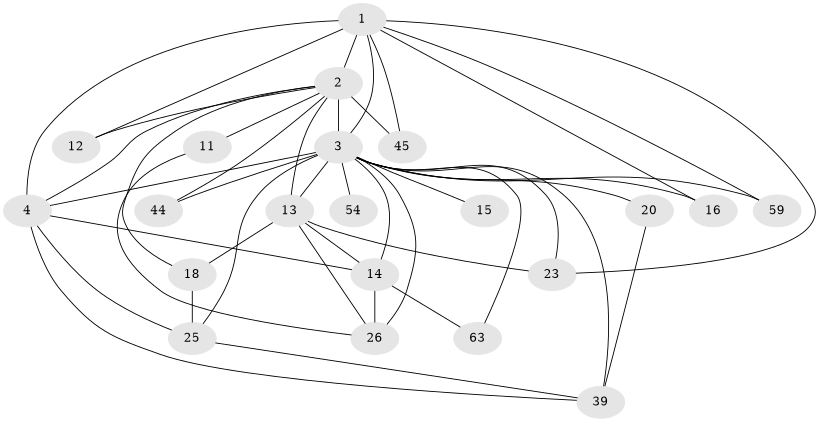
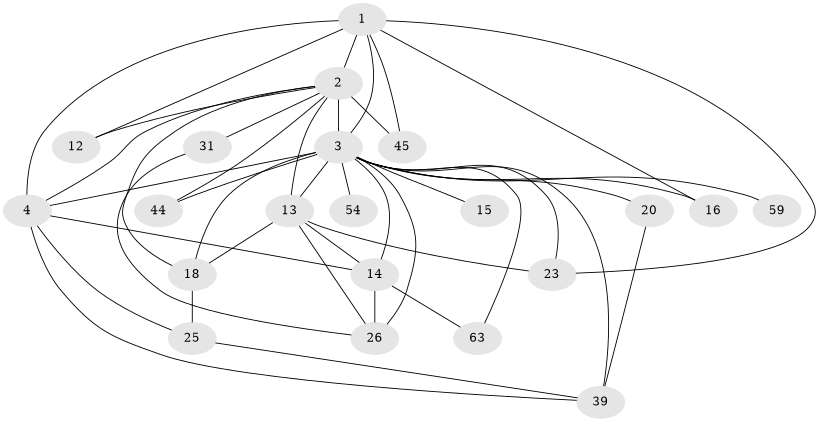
edge "1" -- "59": removed
node "11": label "11" -> "31"
edge "3" -- "25": now "3" -- "18"
